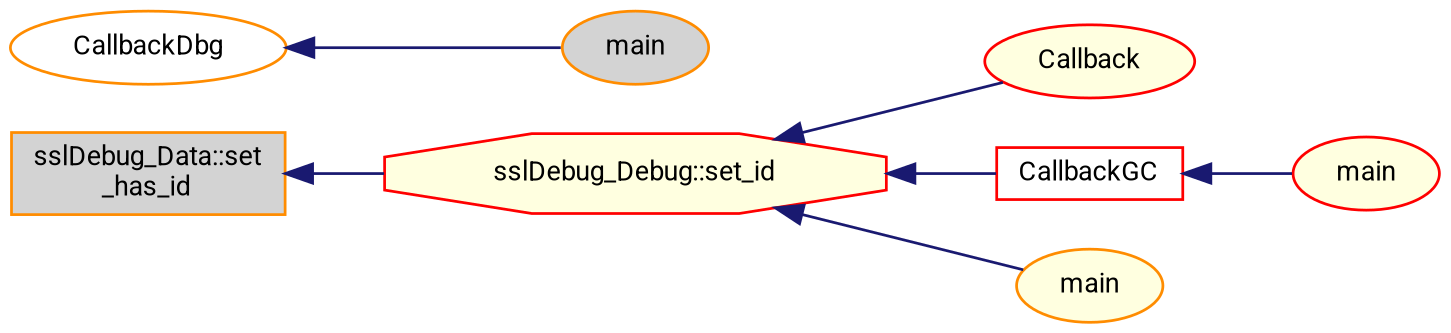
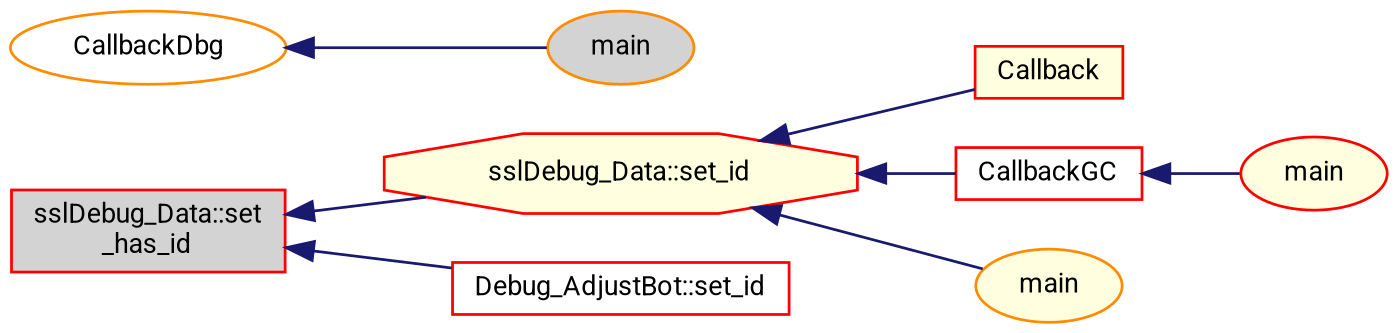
node "Callback": shape ellipse -> box
node "sslDebug_Data::set _has_id": color darkorange -> red
node "sslDebug_Debug::set_id": label "sslDebug_Debug::set_id" -> "sslDebug_Data::set_id"
node "Debug_AdjustBot::set_id": added
